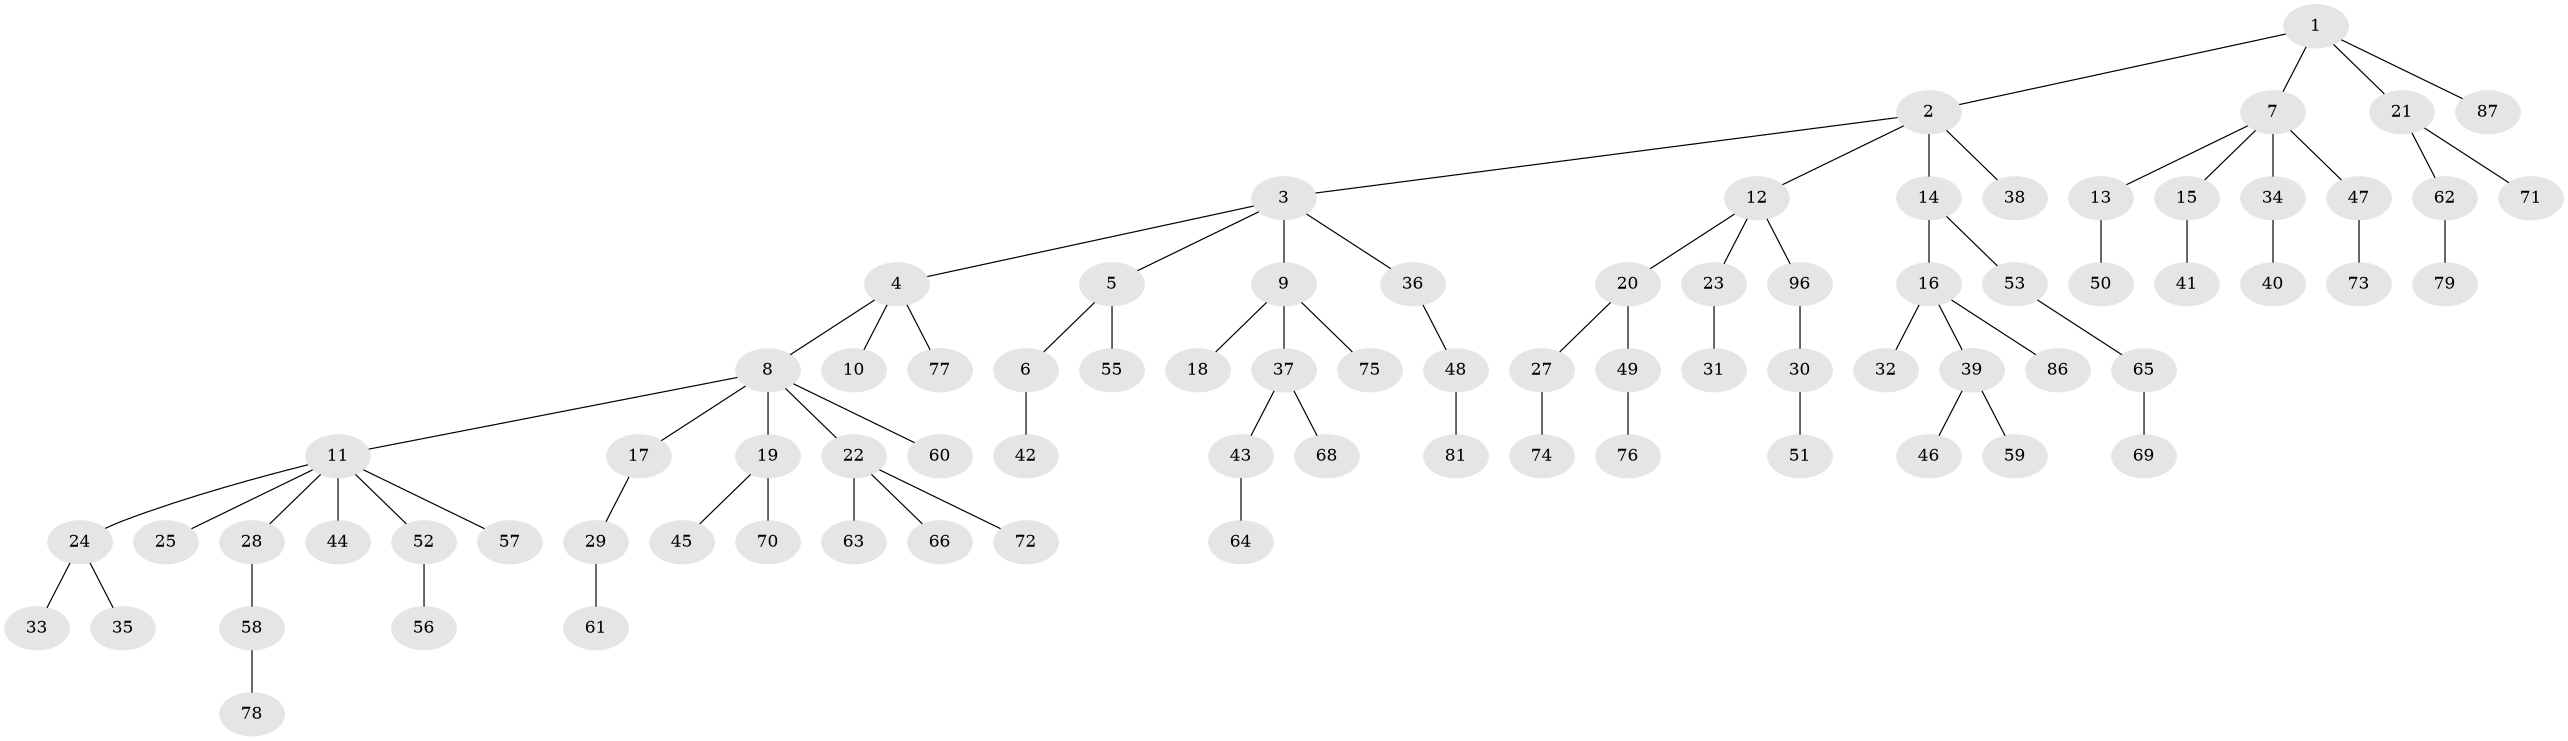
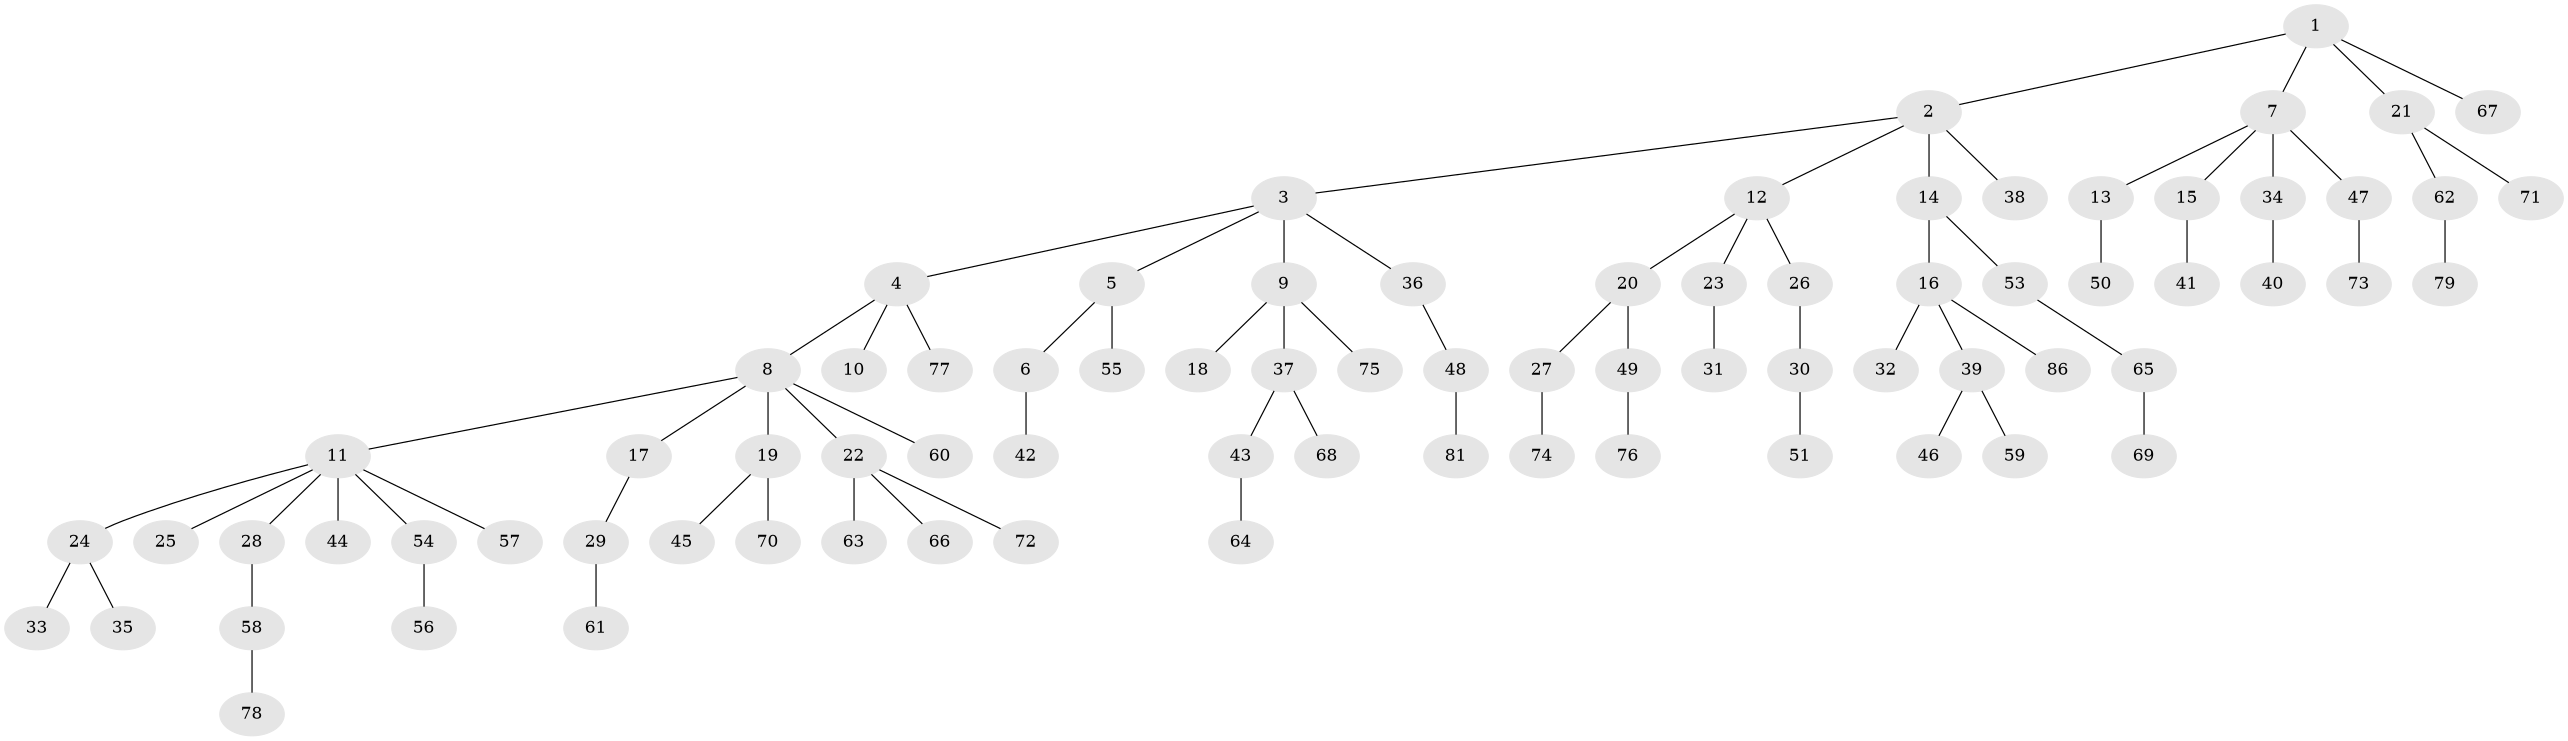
node "87": label "87" -> "67"
node "96": label "96" -> "26"
node "52": label "52" -> "54"
